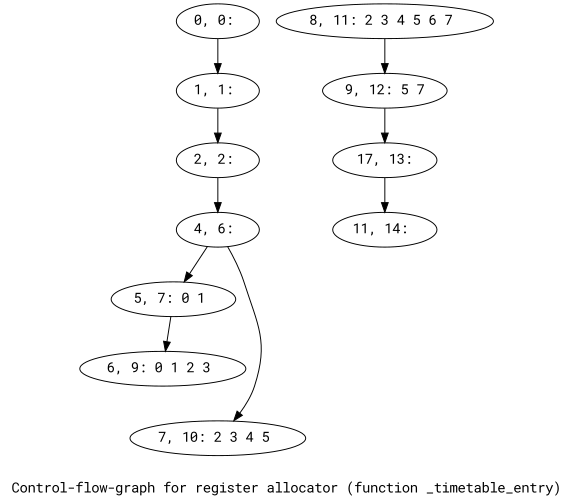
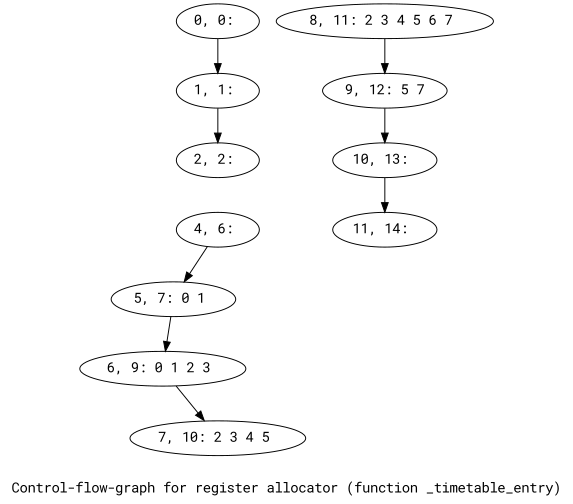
node "17, 13:": label "17, 13:" -> "10, 13:"
edge "2, 2:" -> "4, 6:": removed
edge "4, 6:" -> "7, 10: 2 3 4 5": now "6, 9: 0 1 2 3" -> "7, 10: 2 3 4 5"
